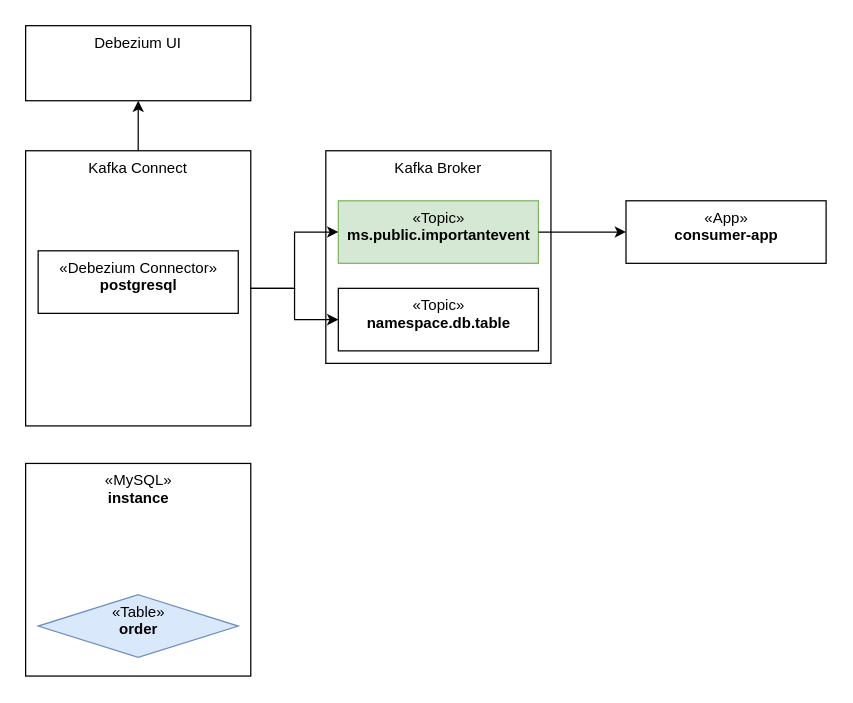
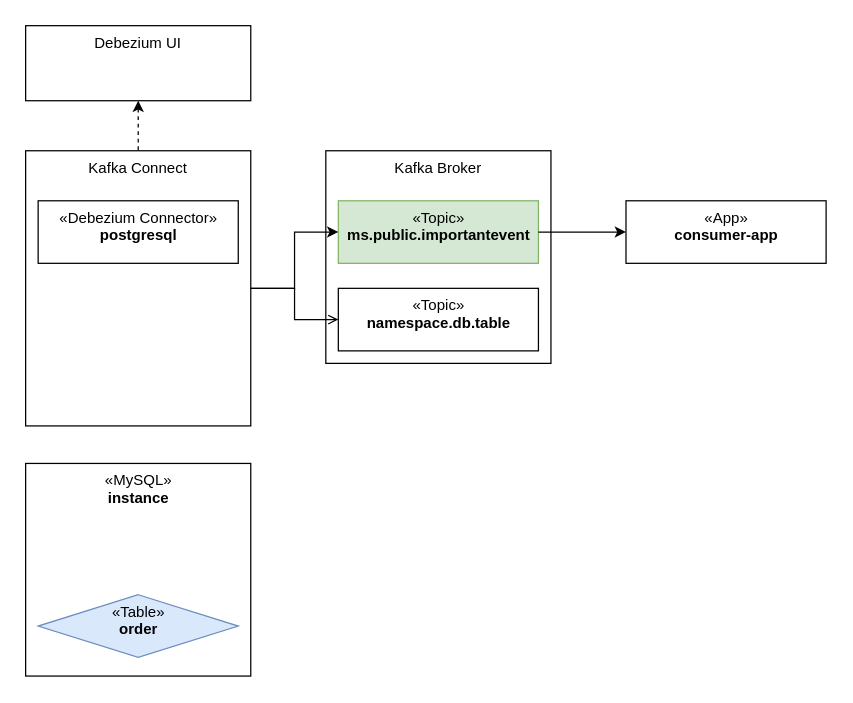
edge "Kafka Connect" -> "Debezium UI": style solid -> dashed
node "«Debezium Connector» postgresql": moved (138, 282) -> (138, 232)
edge "Kafka Connect" -> "«Topic» namespace.db.table": arrowhead classic -> open
